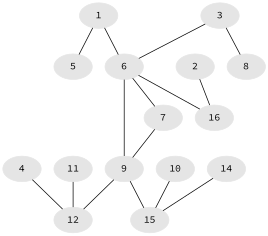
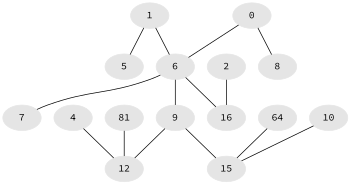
node "3": label "3" -> "0"
edge "7" -- "9": removed
node "11": label "11" -> "81"
node "14": label "14" -> "64"
